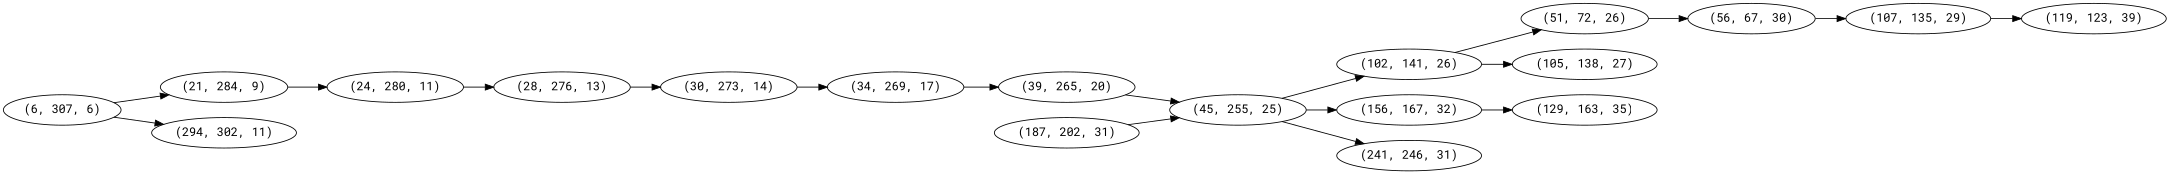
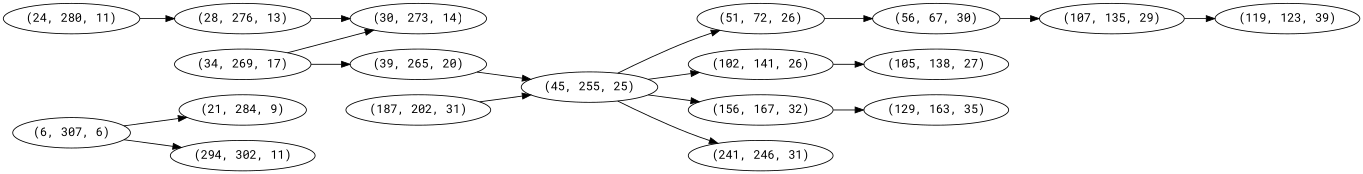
edge "(102, 141, 26)" -> "(51, 72, 26)": now "(45, 255, 25)" -> "(51, 72, 26)"
edge "(21, 284, 9)" -> "(24, 280, 11)": removed
edge "(30, 273, 14)" -> "(34, 269, 17)": reversed
